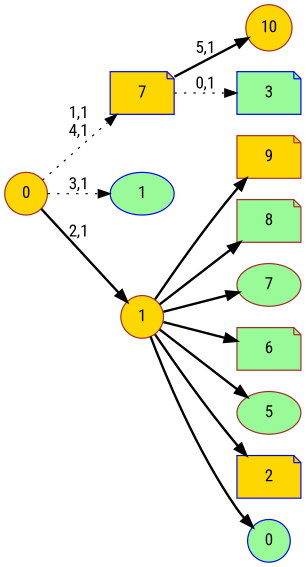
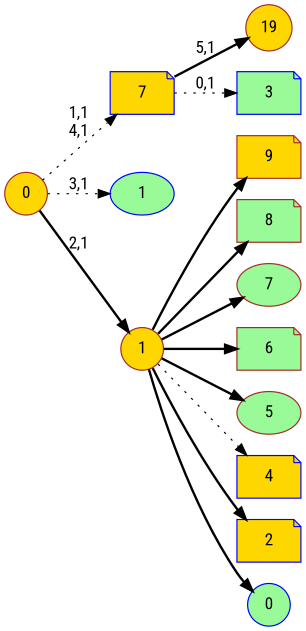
node "10": label "10" -> "19"
node "4": added
